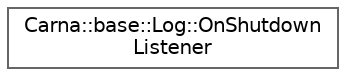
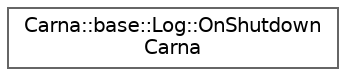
node "Carna::base::Log::OnShutdown Listener": label "Carna::base::Log::OnShutdown Listener" -> "Carna::base::Log::OnShutdown Carna"
